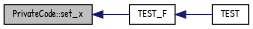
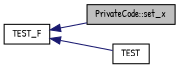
edge "TEST_F" -> "PrivateCode::set_x": reversed
